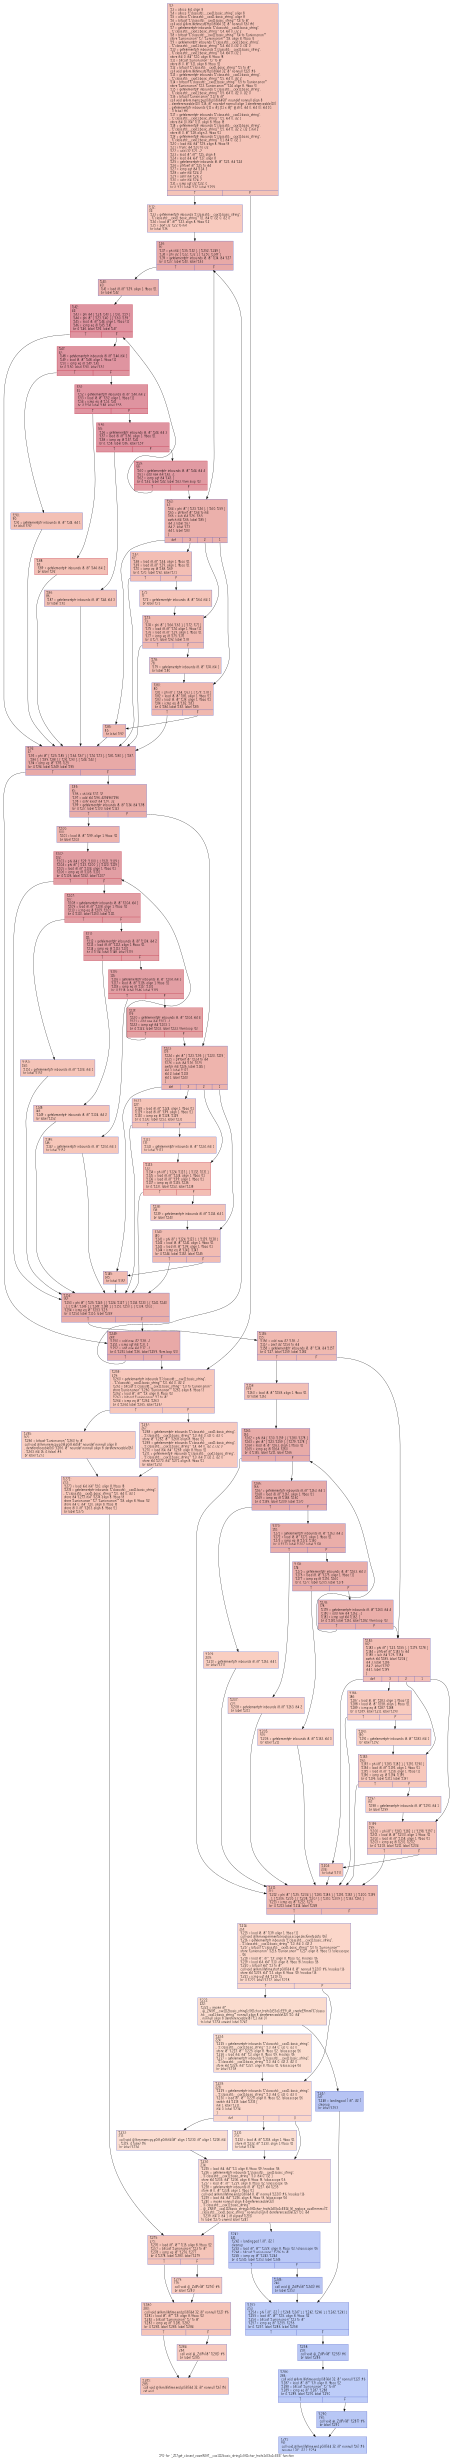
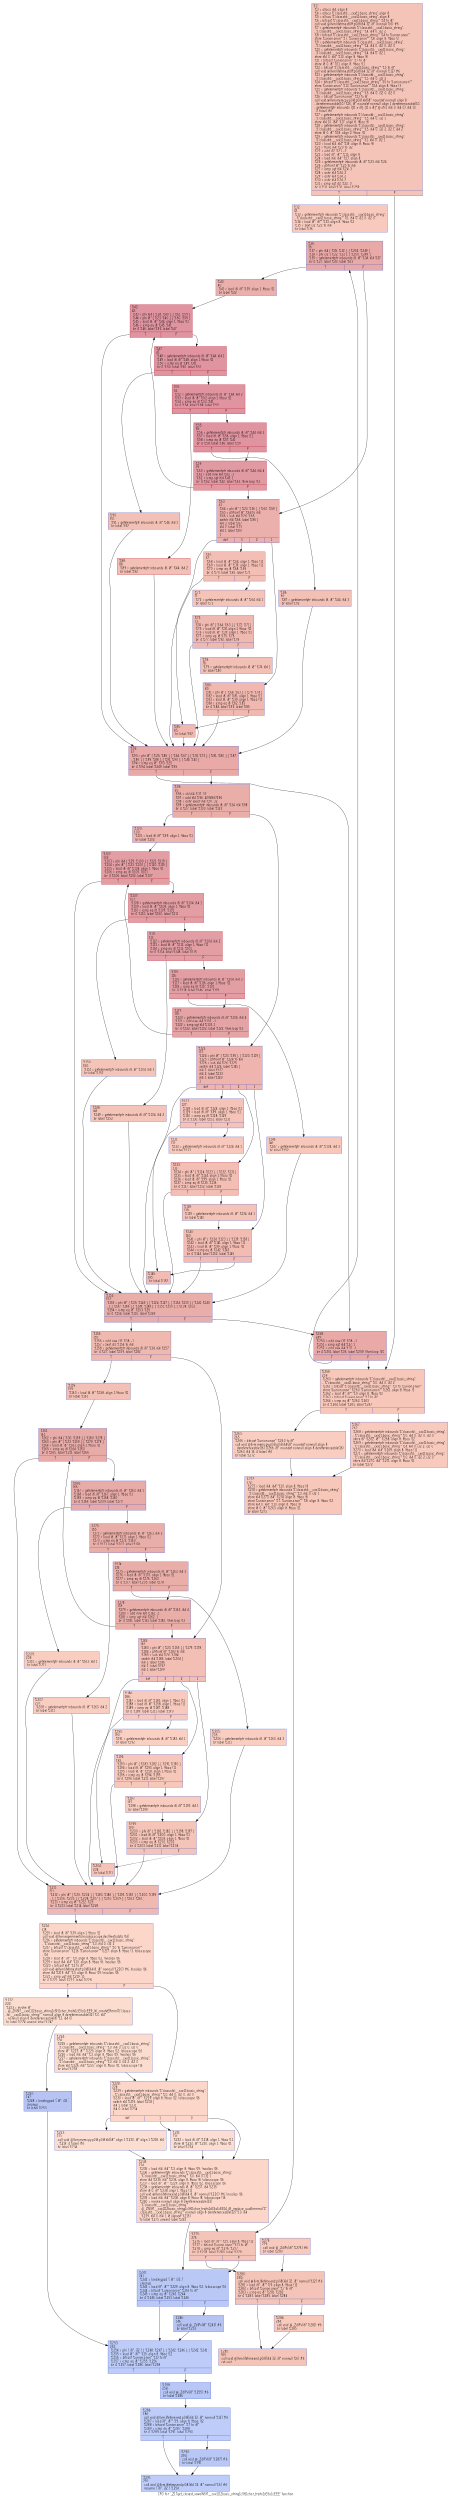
edge "%63:" -> "%73:": removed
edge "%275:" -> "%279:": now "%275:" -> "%241:"
